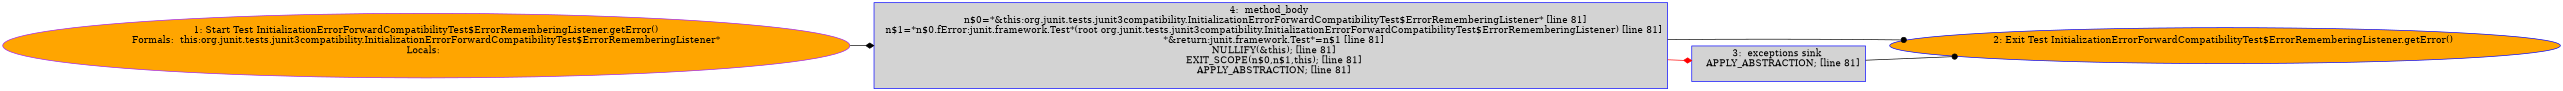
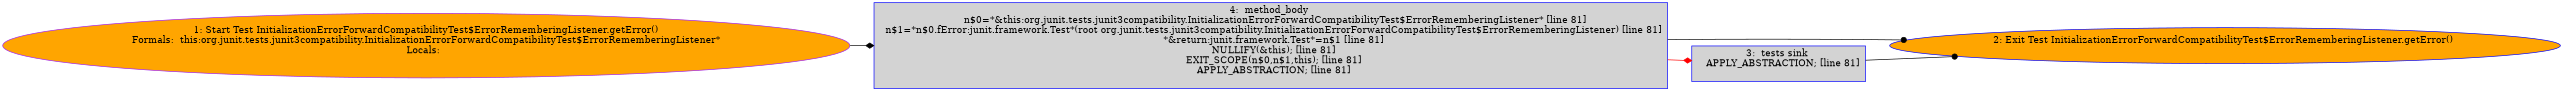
node "3:  exceptions sink APPLY_ABSTRACTION; [line 81]": label "3:  exceptions sink APPLY_ABSTRACTION; [line 81]" -> "3:  tests sink APPLY_ABSTRACTION; [line 81]"
